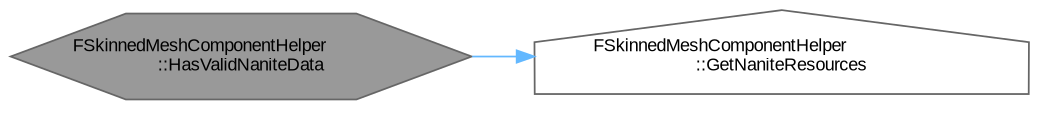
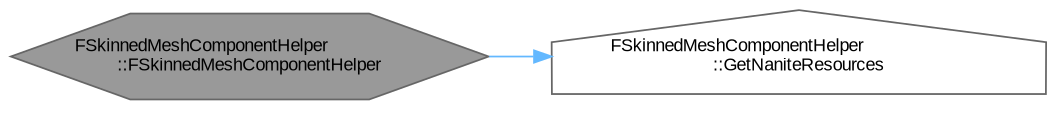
node "FSkinnedMeshComponentHelper ::HasValidNaniteData": label "FSkinnedMeshComponentHelper ::HasValidNaniteData" -> "FSkinnedMeshComponentHelper ::FSkinnedMeshComponentHelper"
